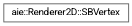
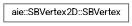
node "aie::Renderer2D::SBVertex": label "aie::Renderer2D::SBVertex" -> "aie::SBVertex2D::SBVertex"
